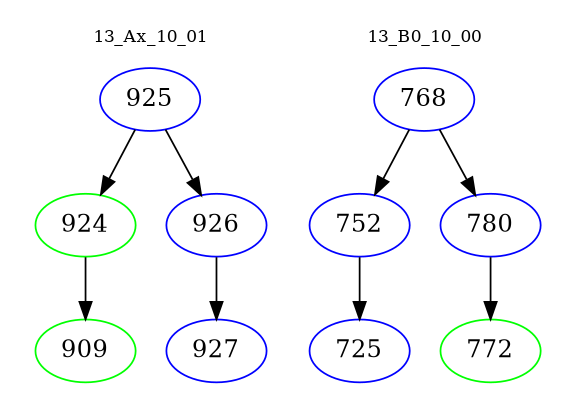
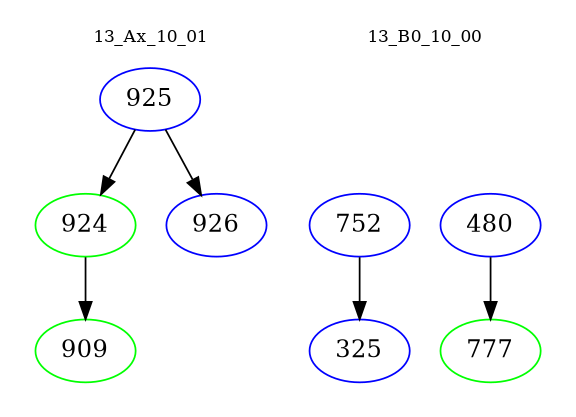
node "768": removed
node "780": label "780" -> "480"
node "927": removed
node "725": label "725" -> "325"
node "772": label "772" -> "777"
